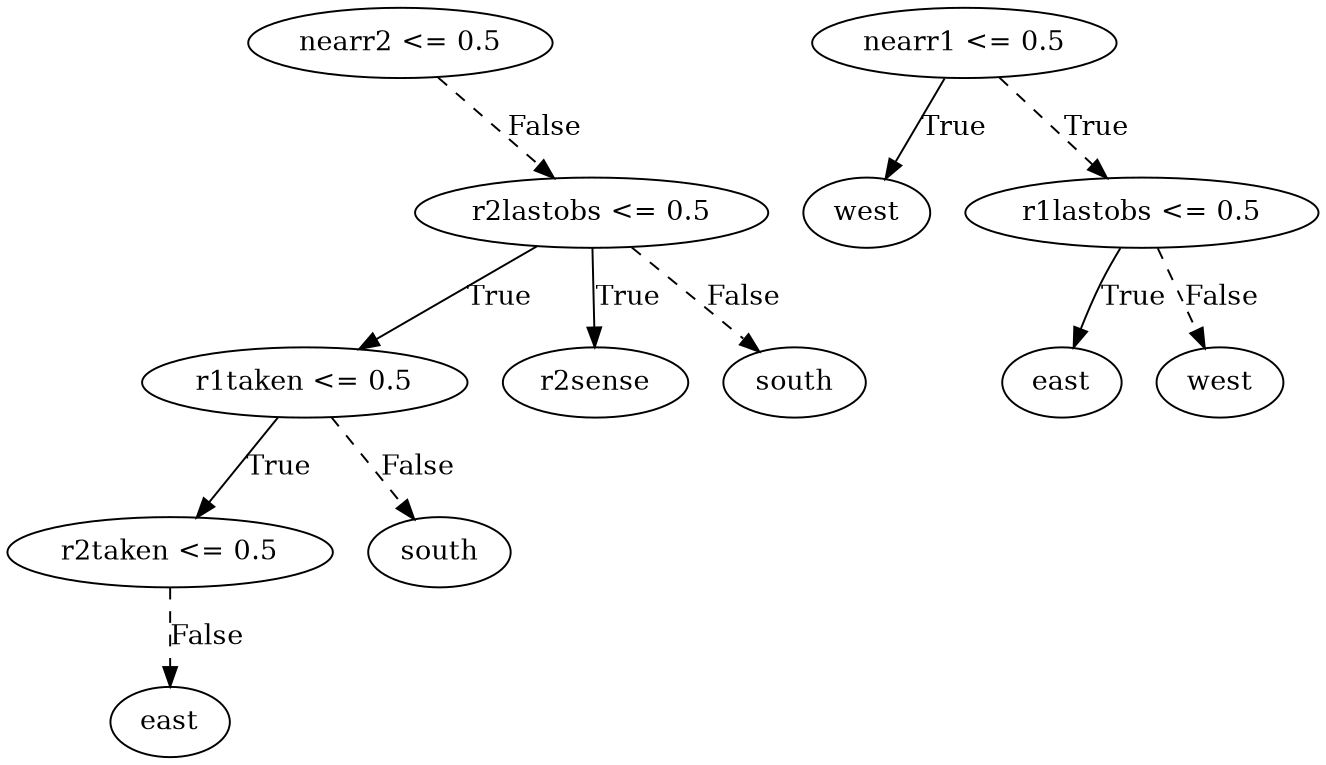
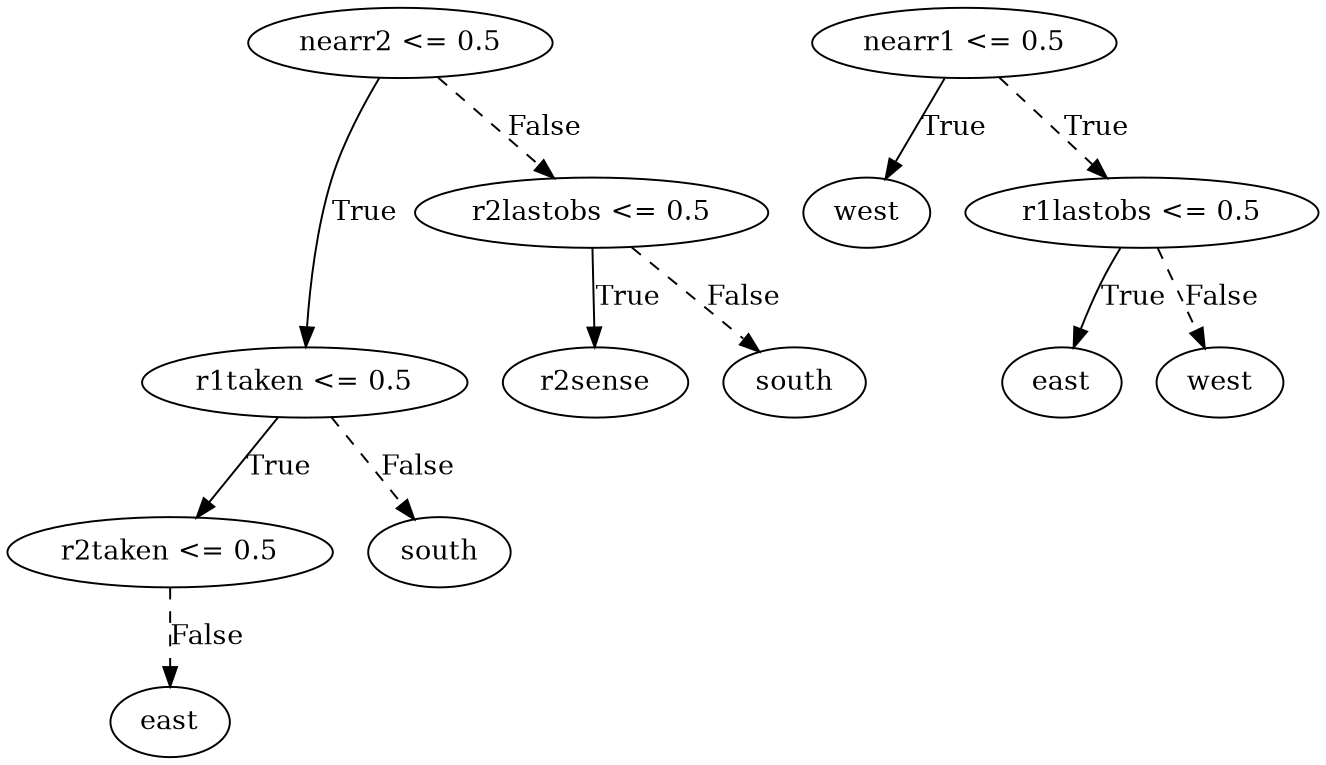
edge "r2lastobs <= 0.5" -> "r1taken <= 0.5": now "nearr2 <= 0.5" -> "r1taken <= 0.5"
